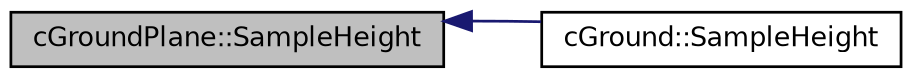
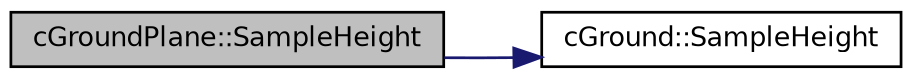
edge "cGround::SampleHeight" -> "cGroundPlane::SampleHeight": reversed
